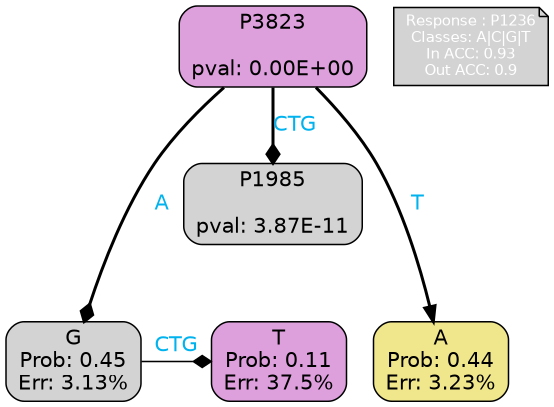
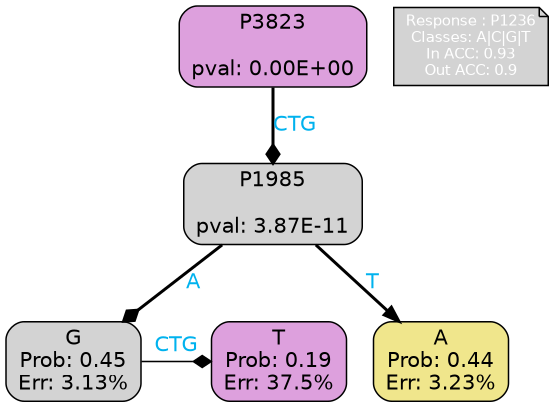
edge "P3823 pval: 0.00E+00" -> "G Prob: 0.45 Err: 3.13%": now "P1985 pval: 3.87E-11" -> "G Prob: 0.45 Err: 3.13%"
edge "P3823 pval: 0.00E+00" -> "A Prob: 0.44 Err: 3.23%": now "P1985 pval: 3.87E-11" -> "A Prob: 0.44 Err: 3.23%"
node "T Prob: 0.11 Err: 37.5%": label "T Prob: 0.11 Err: 37.5%" -> "T Prob: 0.19 Err: 37.5%"
